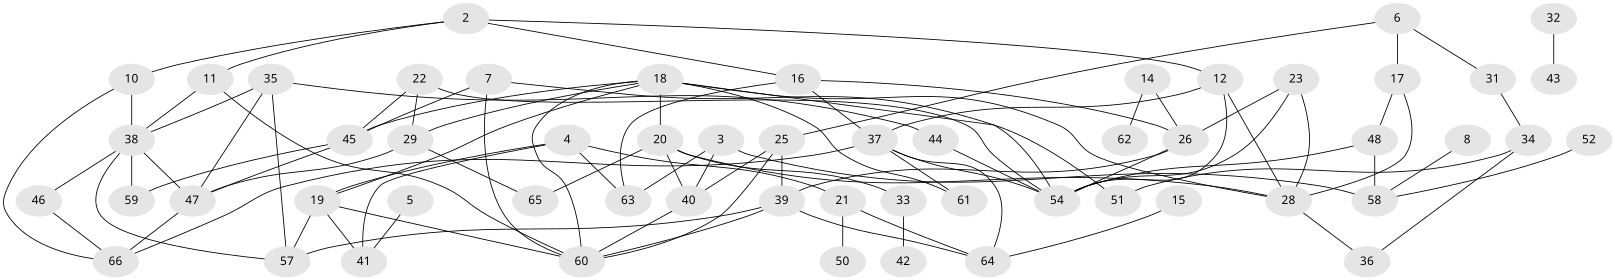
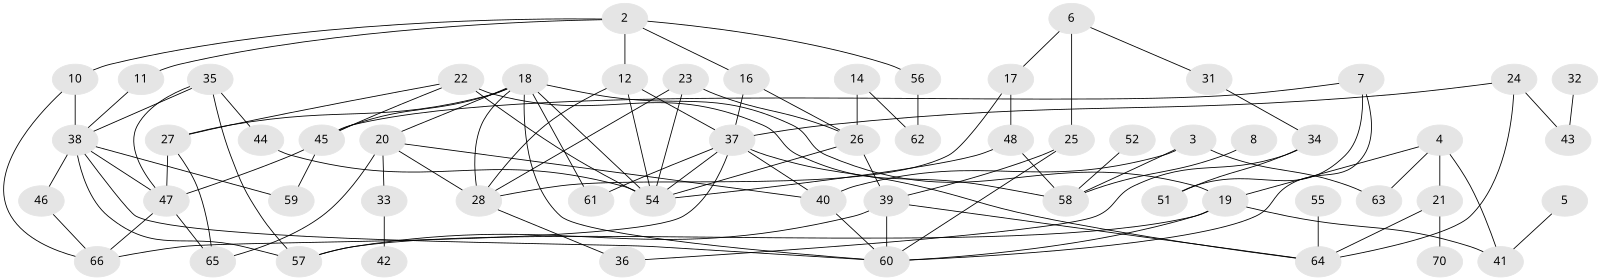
node "56": added
node "24": added
edge "16" -- "63": removed
edge "22" -- "58": added
node "29": label "29" -> "27"
edge "25" -- "40": now "37" -- "40"
edge "11" -- "60": now "38" -- "60"
node "15": label "15" -> "55"
edge "47" -- "65": added
node "50": label "50" -> "70"
